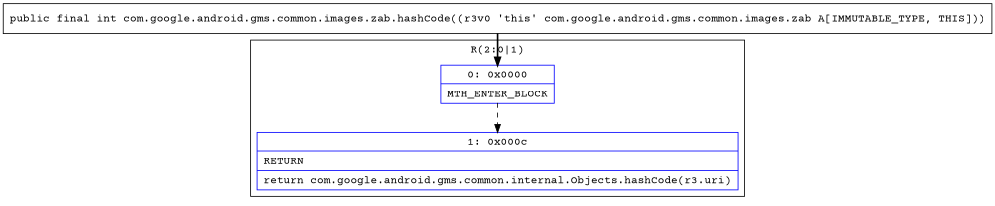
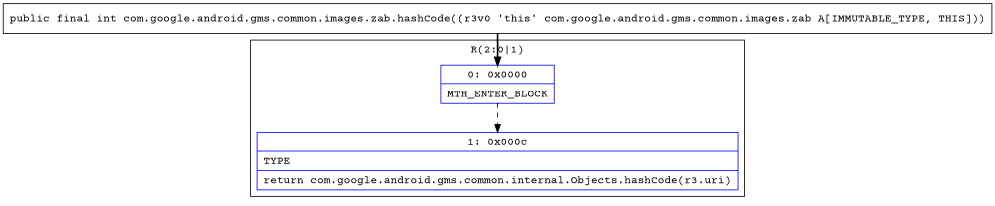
node "1: 0x000c": text "RETURN" -> "TYPE"
